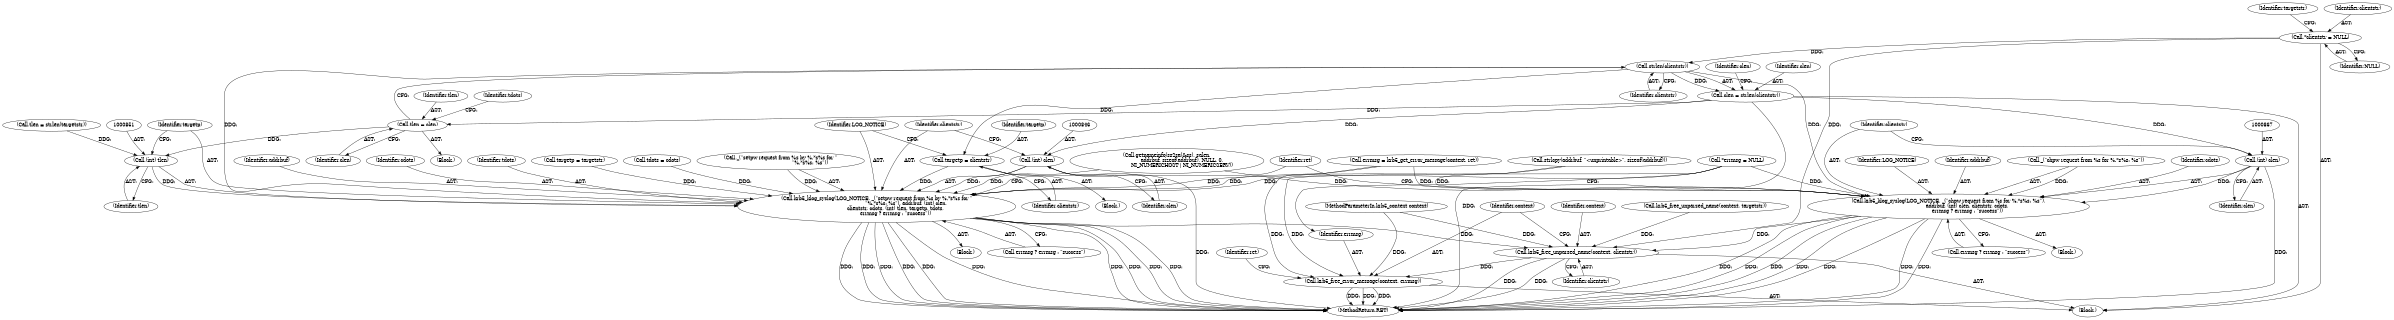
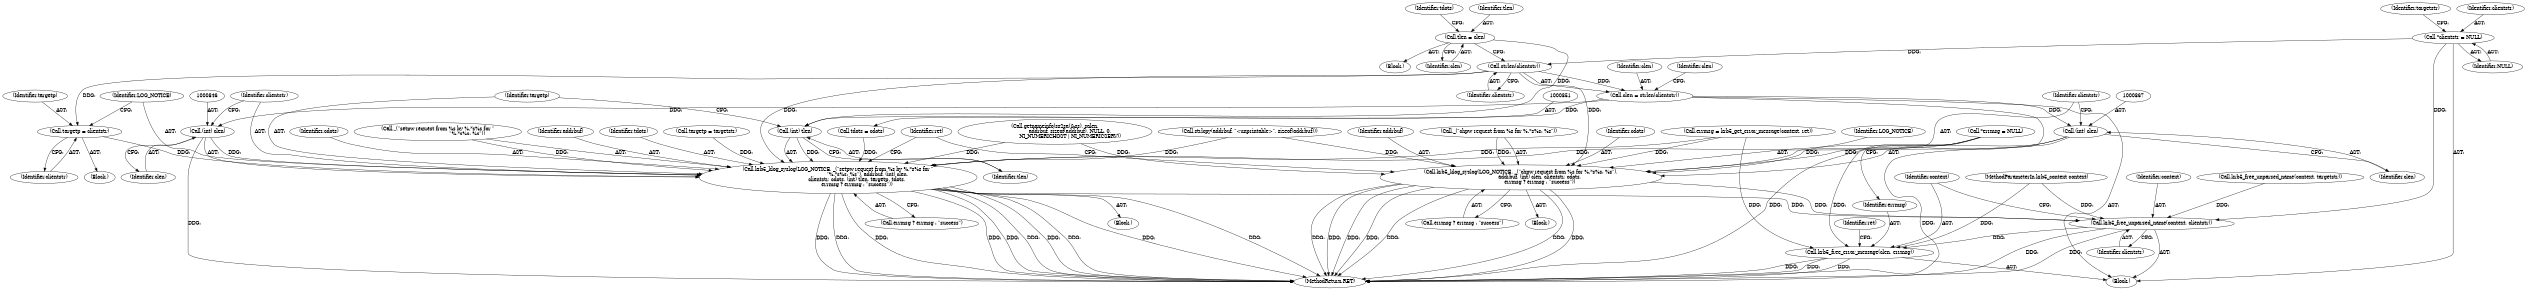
edge "(Call,*clientstr = NULL)" -> "(Identifier,NULL)": label "CFG: " -> "AST: "
edge "(Call,clen = strlen(clientstr))" -> "(Call,tlen = clen)": now "(Call,clen = strlen(clientstr))" -> "(Call,tdots = cdots)"
node "(Call,tlen = strlen(targetstr))": removed
node "(Call,krb5_free_error_message(context, errmsg))": label "(Call,krb5_free_error_message(context, errmsg))" -> "(Call,krb5_free_error_message(clen, errmsg))"
